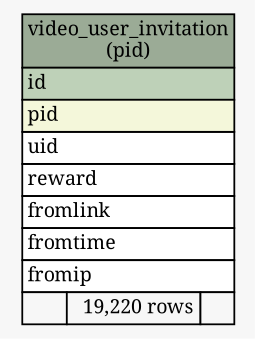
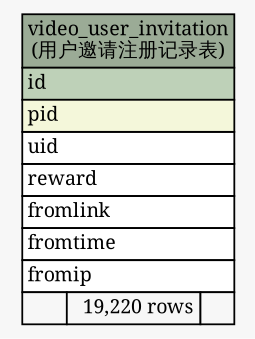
node "video_user_invitation": text "(pid)" -> "(用户邀请注册记录表)"
